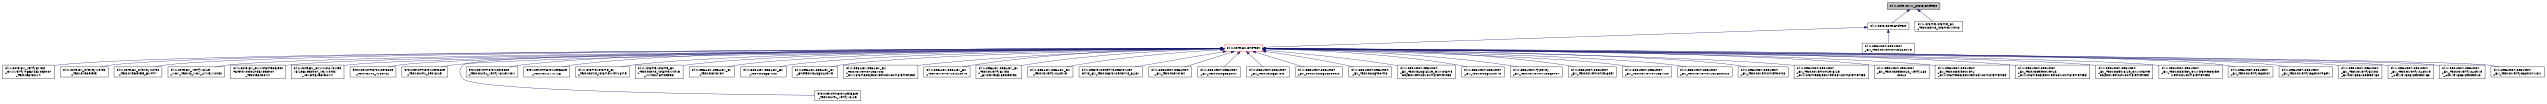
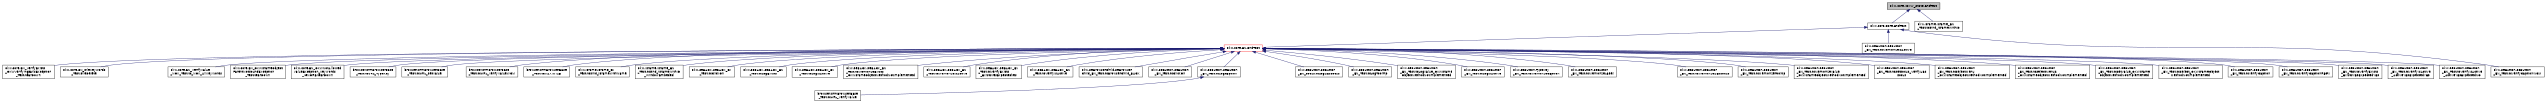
edge "okw.SeButton.SeButton _EN_Test.tcVerifyCaptionWCM" -> "okw.core.EN.EndTest": now "okw.SeButton.SeButton _EN_Test.tcVerifyCaptionWCM" -> "okw.core.Core.EndTest"
edge "browser.FrmBrowserBase _Test.tcURL_VerifyValue" -> "okw.core.EN.EndTest": now "browser.FrmBrowserBase _Test.tcURL_VerifyValue" -> "okw.SeButton.SeButton _EN_Test.tcLogCaption"
node "okw.core.EN_FileKeywords _Test.FileDelete_EMPTY": removed
node "okw.SeBACK.SeBACK_EN _EndTest.tcLogIsActive": label "okw.SeBACK.SeBACK_EN _EndTest.tcLogIsActive" -> "okw.SeBACK.SeBACK_EN _Test.tcLogIsActive"
node "okw.SeButton.SeButton _EN_Test.tcLogExists": removed
node "okw.SeButton.SeButton _EN_Test.tcMemorizeExists": removed
